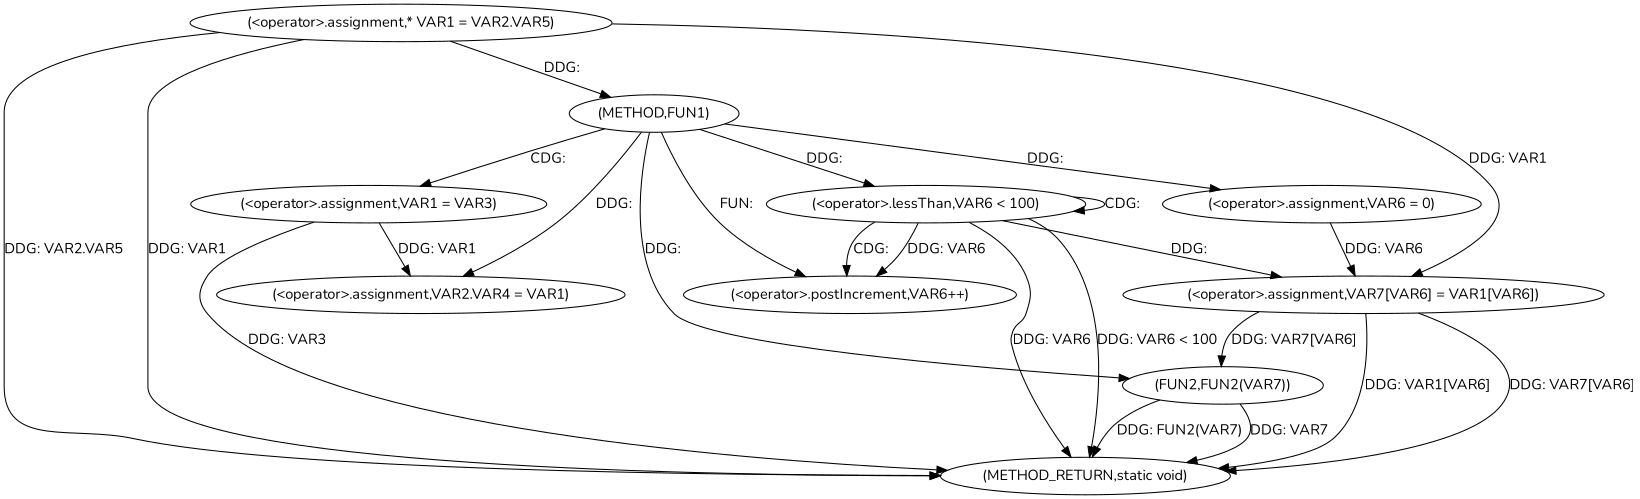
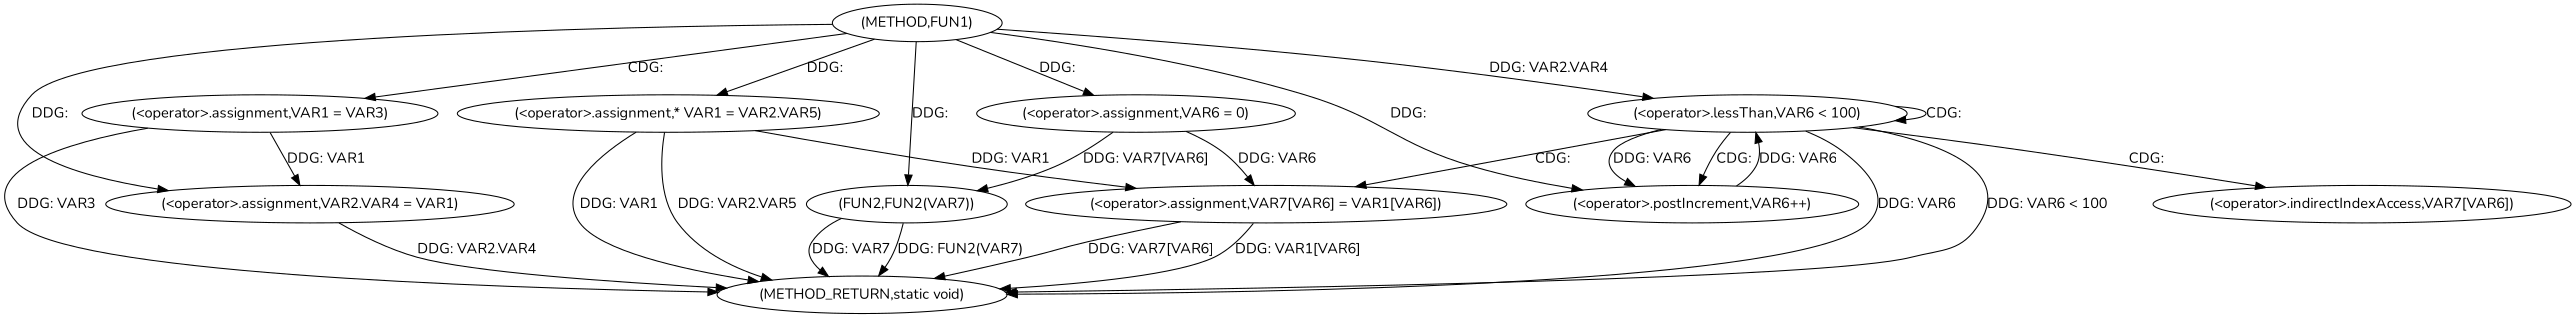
edge "(<operator>.assignment,* VAR1 = VAR2.VAR5)" -> "(METHOD,FUN1)": reversed
edge "(METHOD,FUN1)" -> "(<operator>.lessThan,VAR6 < 100)": label "DDG: " -> "DDG: VAR2.VAR4"
edge "(<operator>.postIncrement,VAR6++)" -> "(<operator>.lessThan,VAR6 < 100)": added, label "DDG: VAR6"
edge "(METHOD,FUN1)" -> "(<operator>.postIncrement,VAR6++)": label "FUN: " -> "DDG: "
node "(<operator>.indirectIndexAccess,VAR7[VAR6])": added
edge "(<operator>.lessThan,VAR6 < 100)" -> "(<operator>.assignment,VAR7[VAR6] = VAR1[VAR6])": label "DDG: " -> "CDG: "
edge "(<operator>.assignment,VAR2.VAR4 = VAR1)" -> "(METHOD_RETURN,static void)": added, label "DDG: VAR2.VAR4"
edge "(<operator>.assignment,VAR7[VAR6] = VAR1[VAR6])" -> "(FUN2,FUN2(VAR7))": now "(<operator>.assignment,VAR6 = 0)" -> "(FUN2,FUN2(VAR7))"
